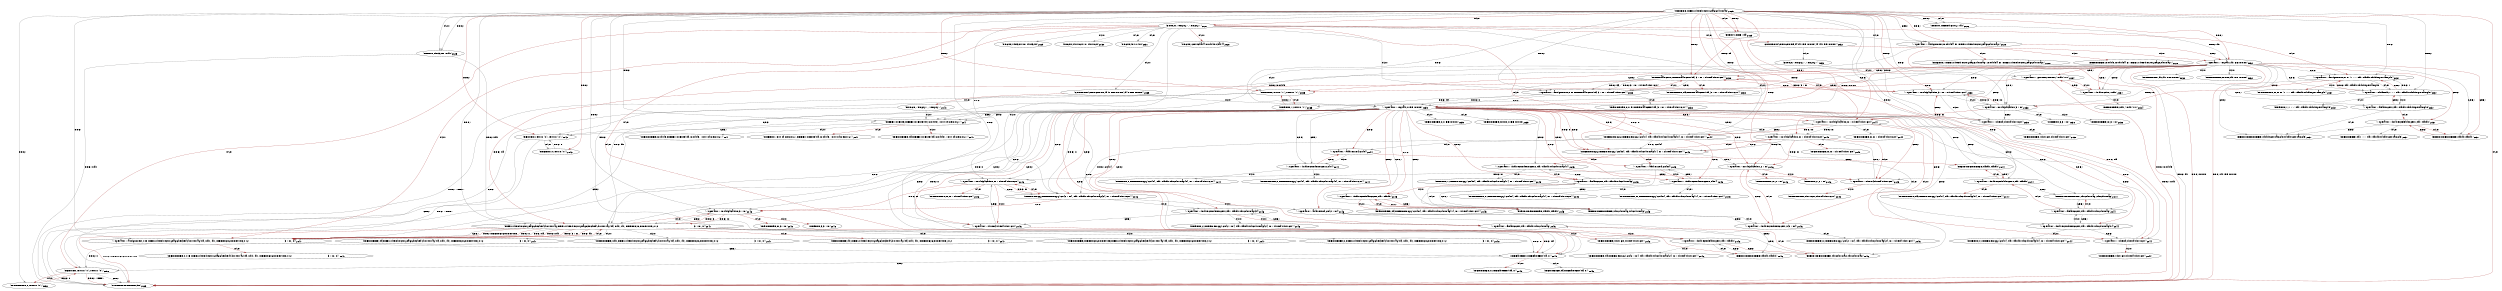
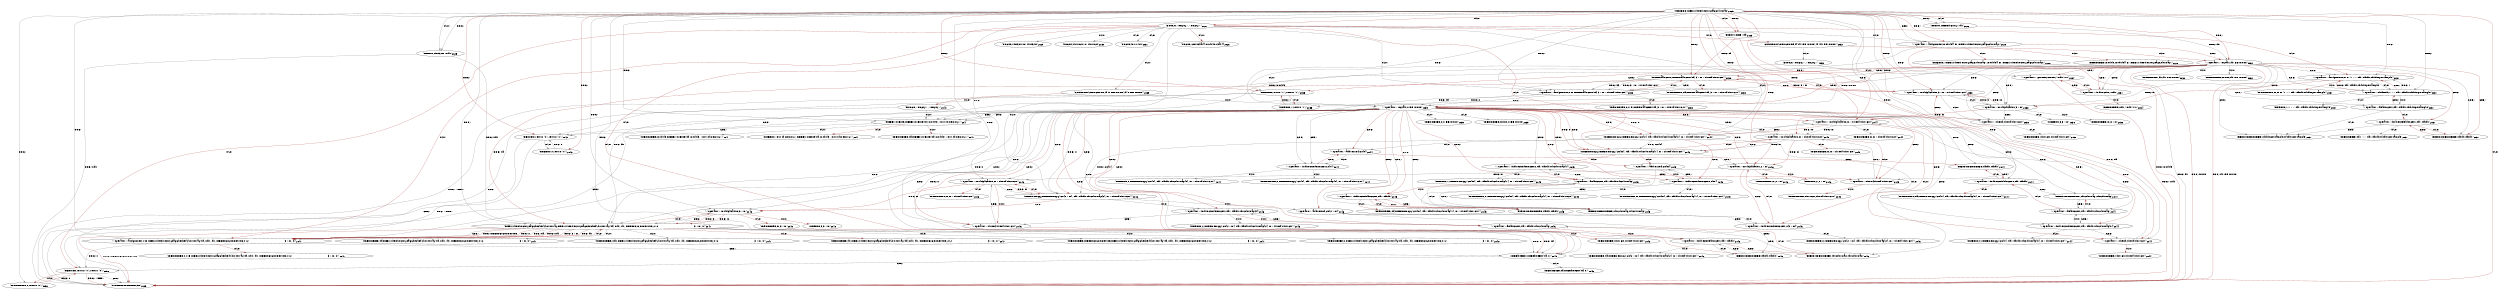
edge "(<operator>.postIncrement,(*ndir)++)" -> "(RETURN,return (1);,return (1);)": removed, label "CFG:"
node "(IDENTIFIER,n,_TIFFfreeExt(tif, n))": removed
